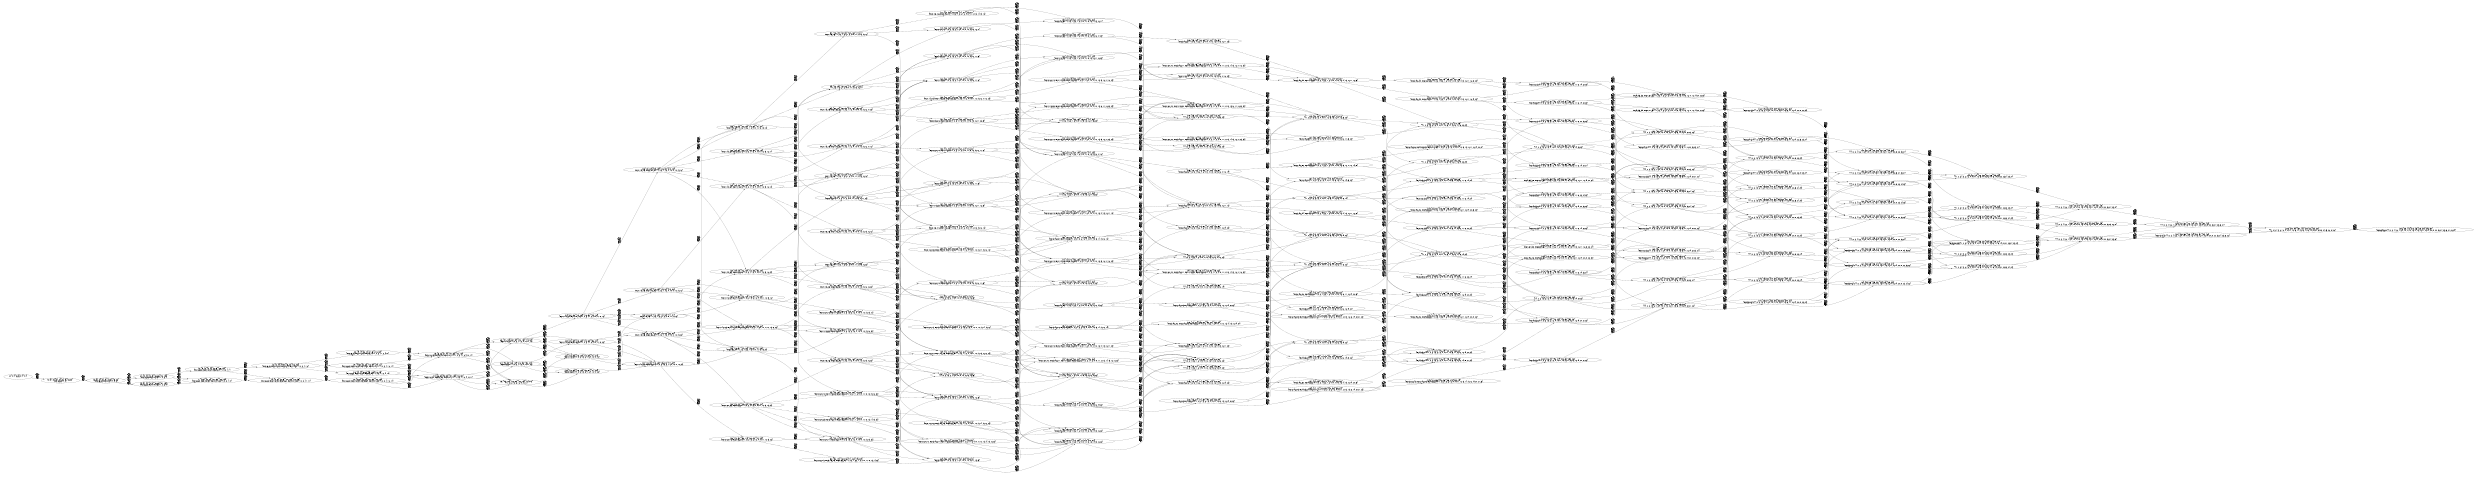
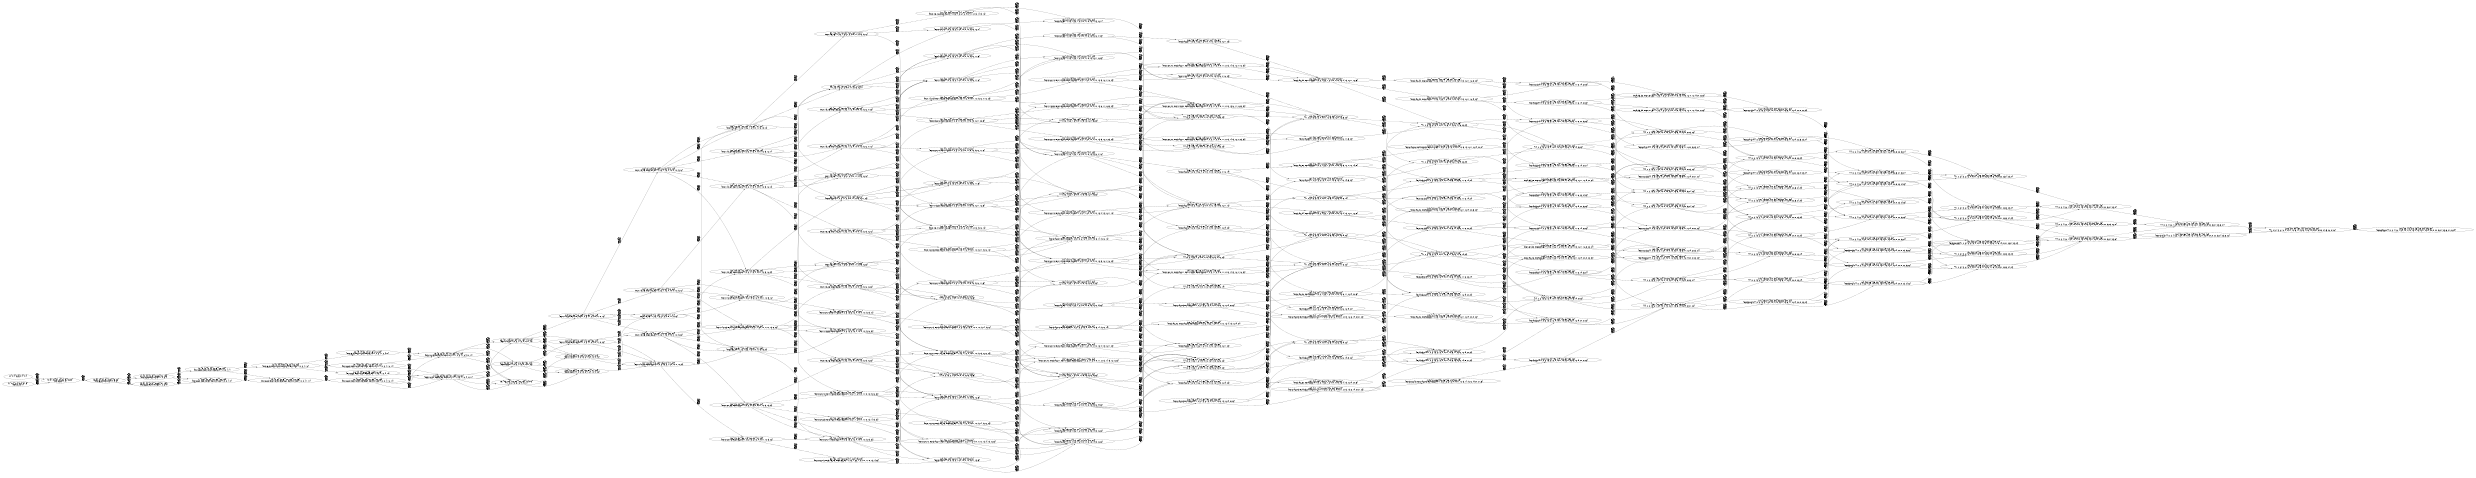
node "S1: [0, 0] [0, 0] [0, 0] [34, 43] {T0J0:34-43}{1}": added
